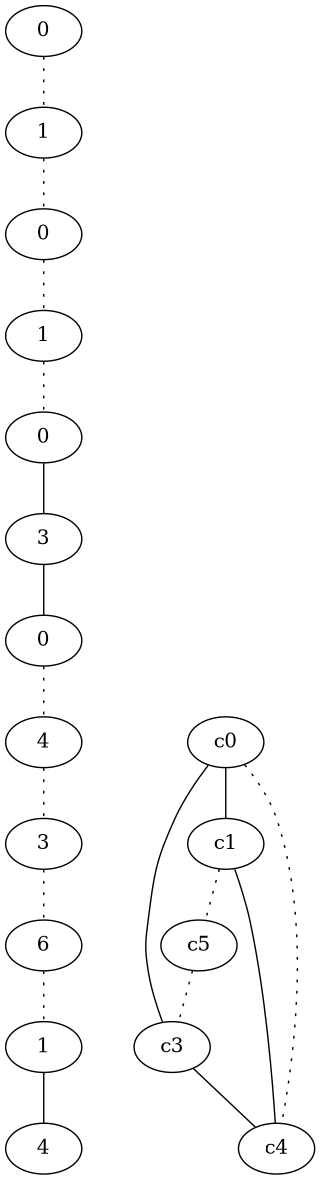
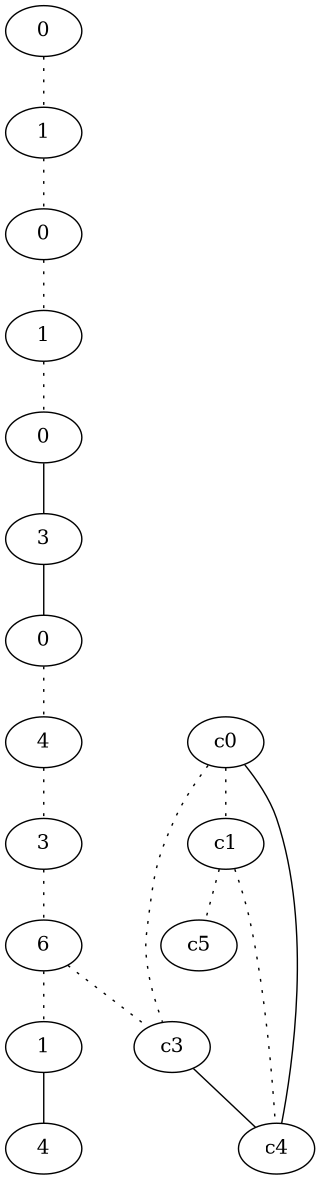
edge "c0" -- "c1": style solid -> dotted
edge "c0" -- "c3": style solid -> dotted
edge "c0" -- "c4": style dotted -> solid
edge "c1" -- "c4": style solid -> dotted
edge "c5" -- "c3": now "6" -- "c3"
